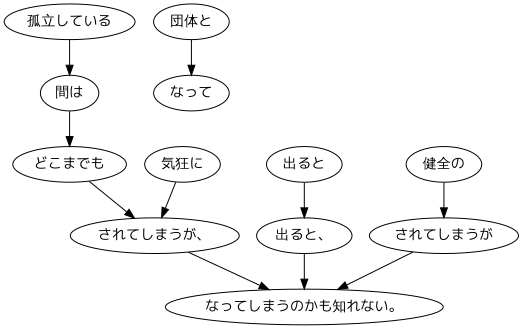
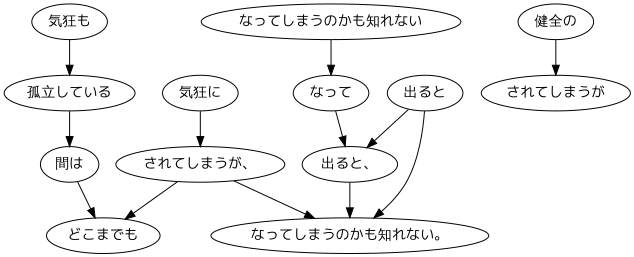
node "気狂も": added
node "団体と": label "団体と" -> "なってしまうのかも知れない"
edge "なって" -> "出ると、": added
edge "どこまでも" -> "されてしまうが、": reversed
edge "されてしまうが" -> "なってしまうのかも知れない。": now "出ると" -> "なってしまうのかも知れない。"
